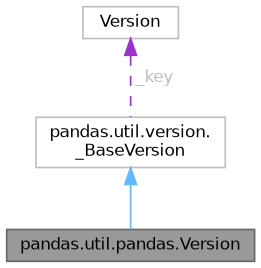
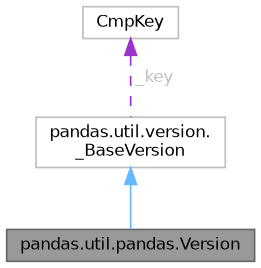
node "Version": label "Version" -> "CmpKey"
